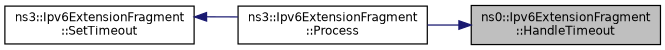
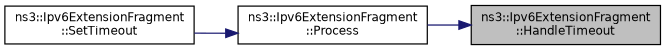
edge "ns3::Ipv6ExtensionFragment ::Process" -> "ns3::Ipv6ExtensionFragment ::SetTimeout": reversed
node "ns0::Ipv6ExtensionFragment ::HandleTimeout": label "ns0::Ipv6ExtensionFragment ::HandleTimeout" -> "ns3::Ipv6ExtensionFragment ::HandleTimeout"
